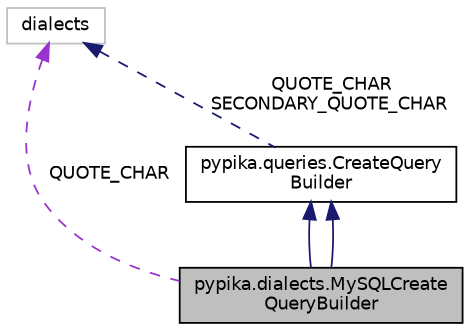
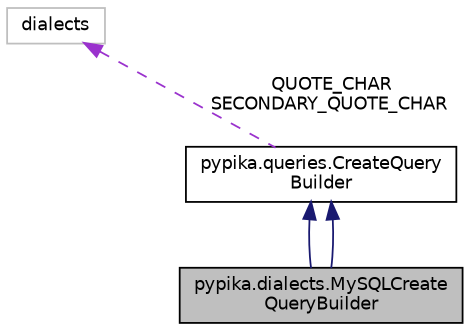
edge "pypika.queries.CreateQuery Builder" -> "dialects": color midnightblue -> darkorchid3
edge "pypika.dialects.MySQLCreate QueryBuilder" -> "dialects": removed, label "QUOTE_CHAR"
